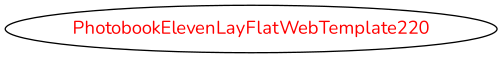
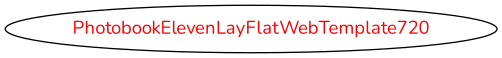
node "PhotobookElevenLayFlatWebTemplate220": label "PhotobookElevenLayFlatWebTemplate220" -> "PhotobookElevenLayFlatWebTemplate720"
